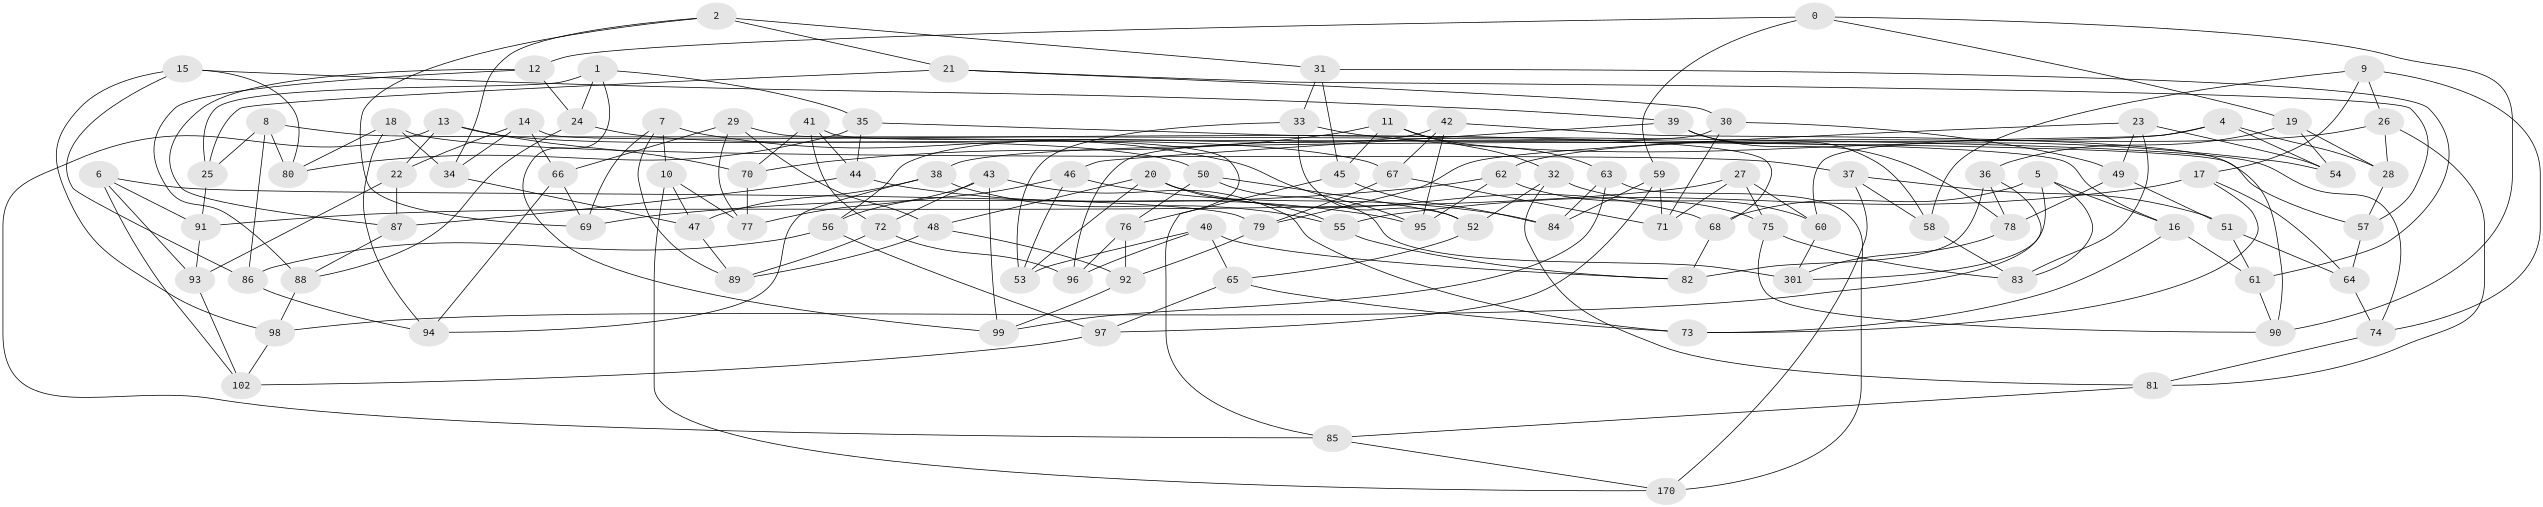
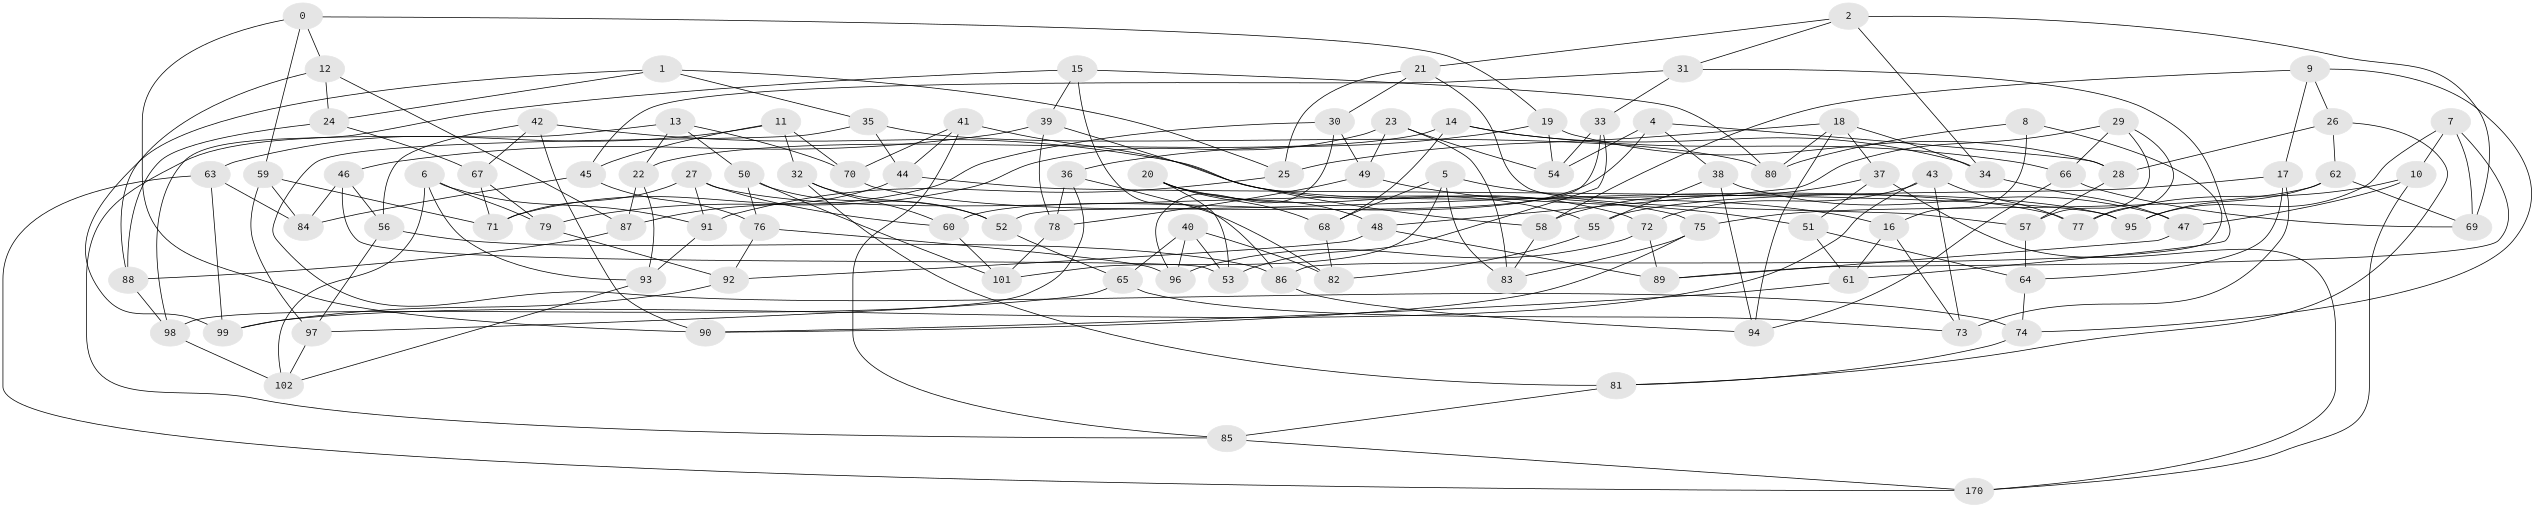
edge "8" -- "25": now "18" -- "25"
node "301": label "301" -> "101"
